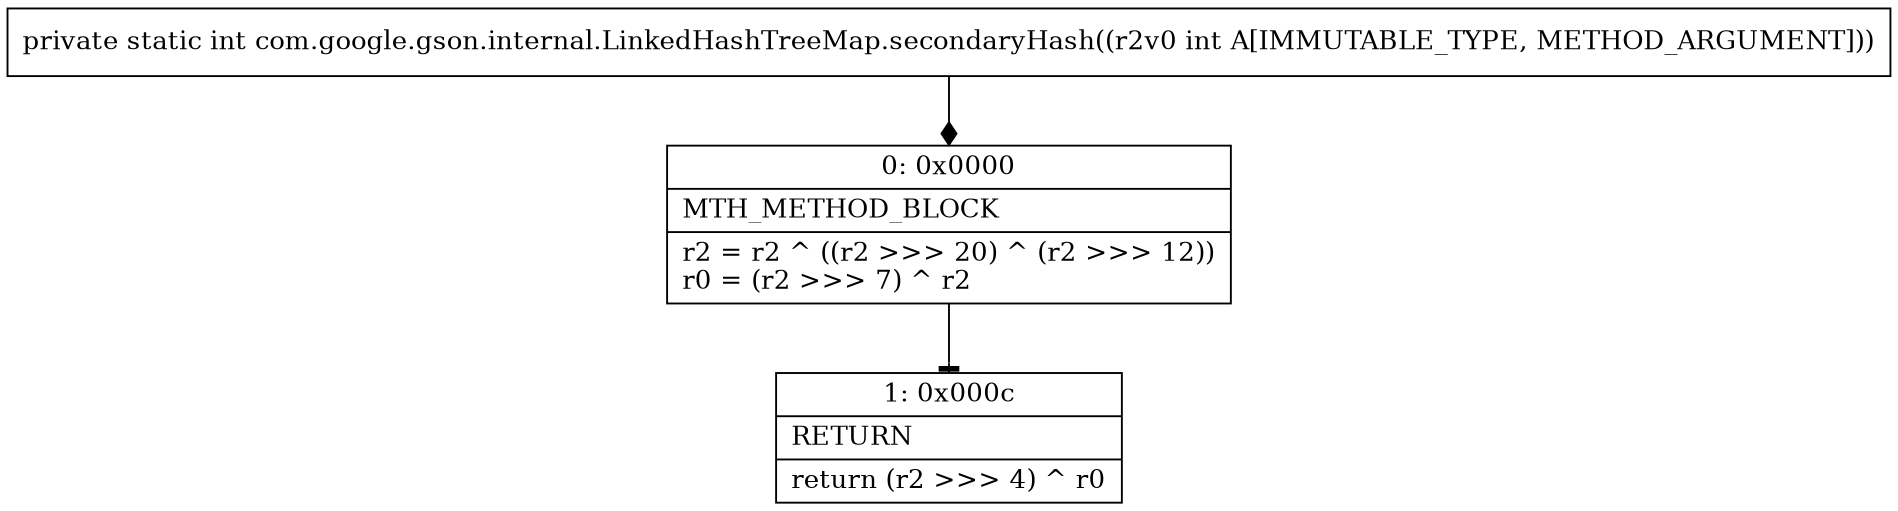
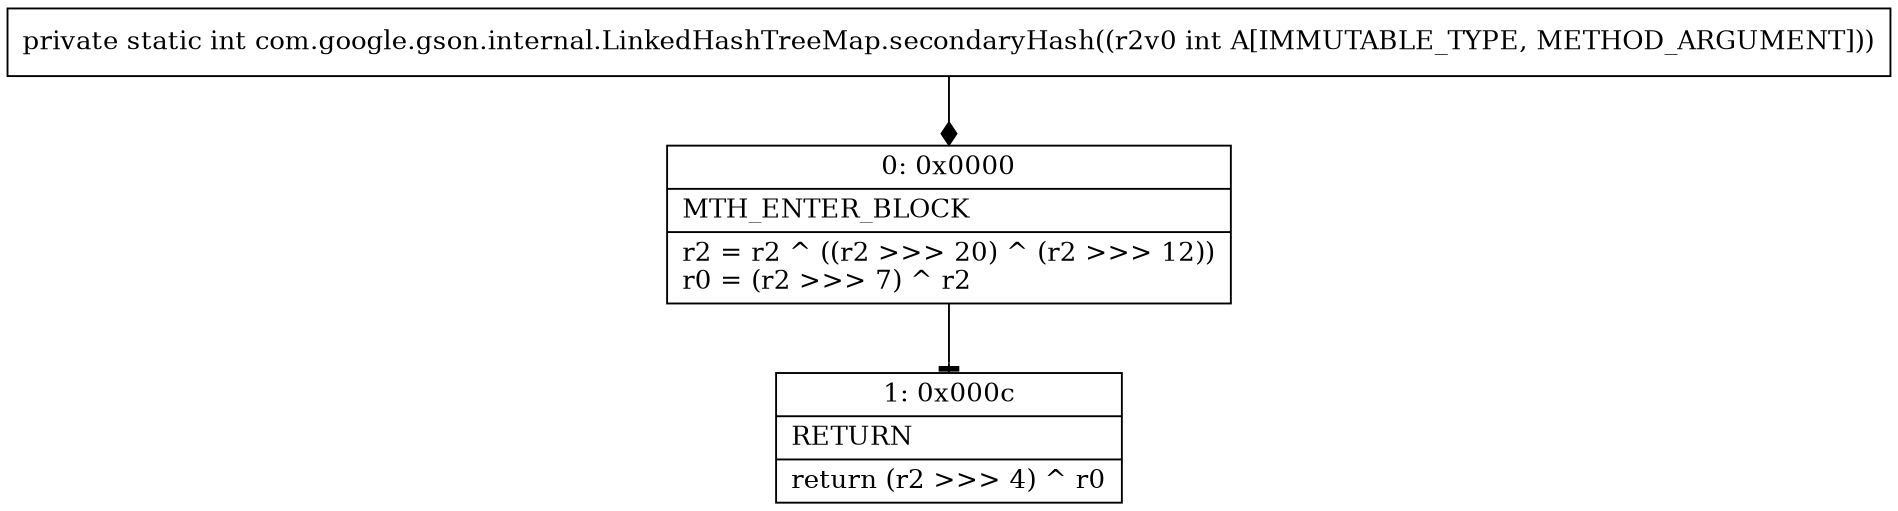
node "0: 0x0000": text "MTH_METHOD_BLOCK" -> "MTH_ENTER_BLOCK"
